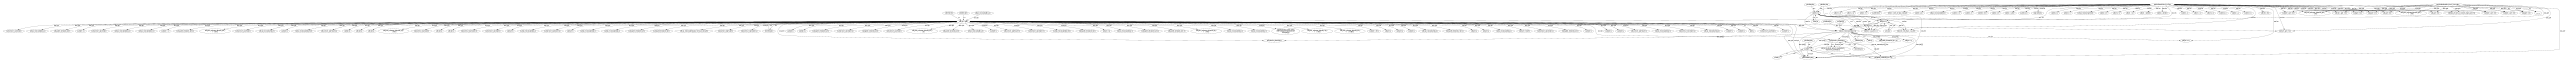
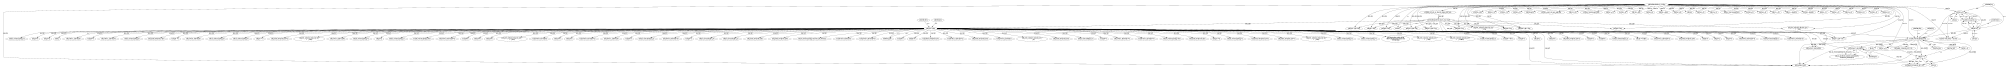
edge "(MethodParameterIn,u_int len)" -> "(Call,len != 6)": removed, label "DDG: len"
edge "(MethodParameterIn,const u_char *pptr)" -> "(Call,bgp_attr_get_as_size(ndo, atype, pptr, len))": reversed
node "(Typecode,!len)": label "(Typecode,!len)" -> "(Call,!len)"
edge "(Call,ND_TCHECK2(tptr[0], 5))" -> "(Call,tptr = pptr)": reversed
